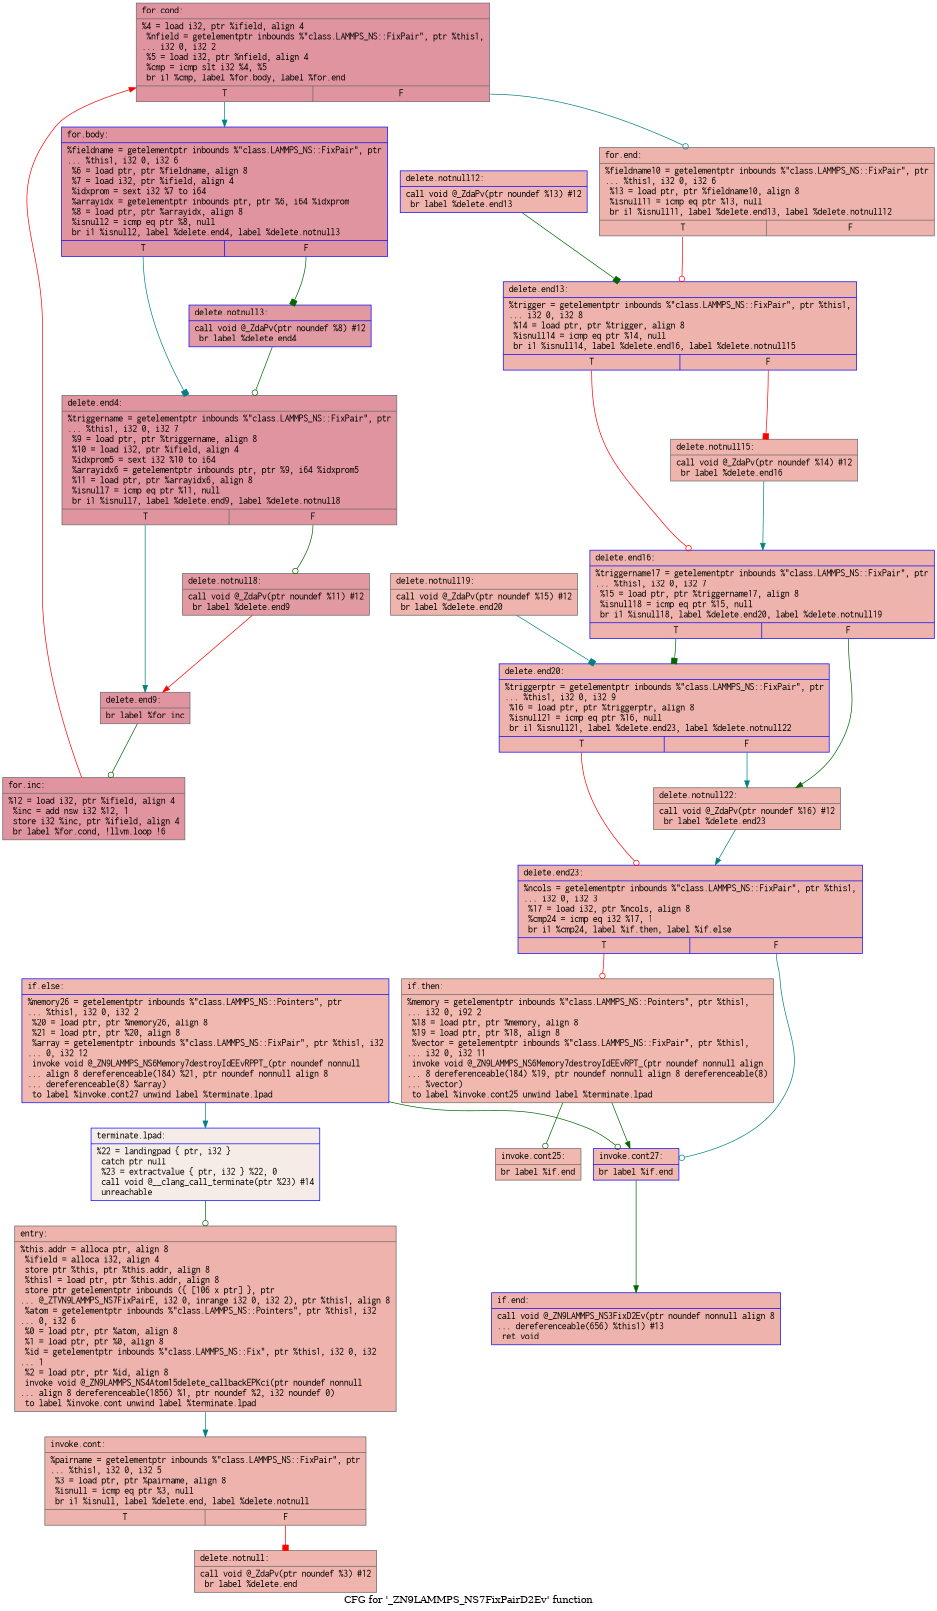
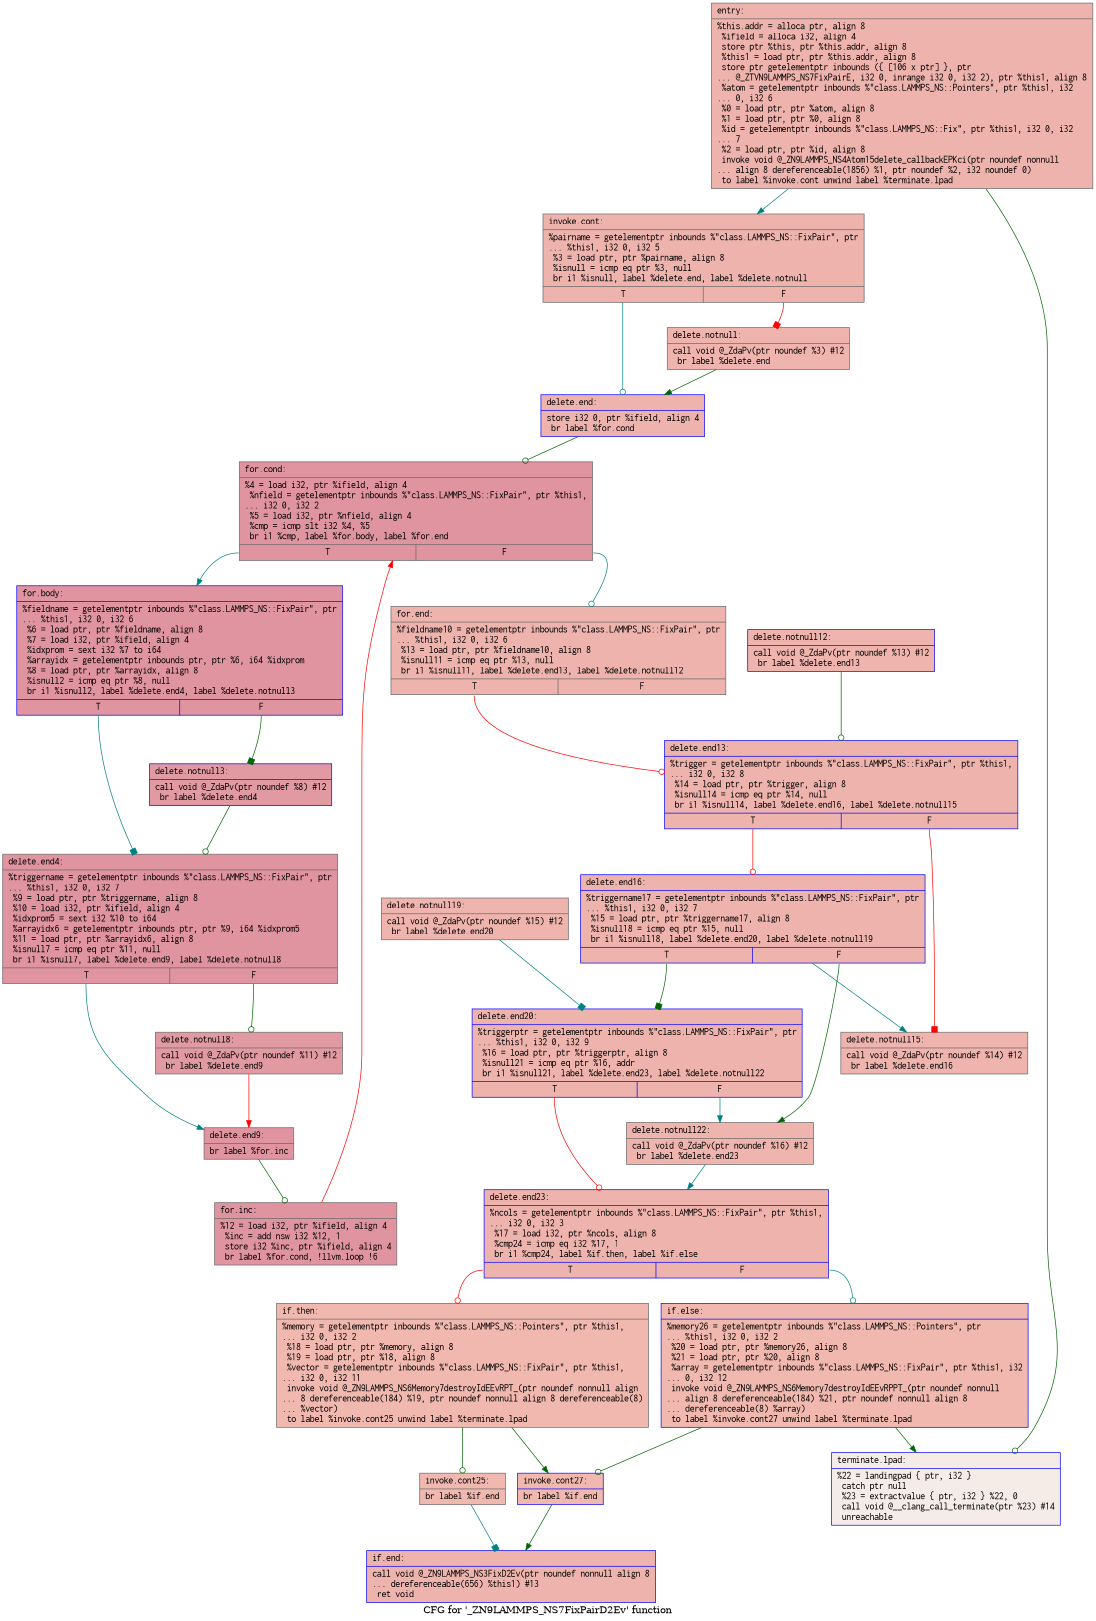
edge "delete.notnull12:" -> "delete.end13:": arrowhead box -> odot
node "delete.end:": added
edge "delete.notnull15:" -> "delete.end16:": reversed
node "delete.end20:": text "%isnull21 = icmp eq ptr %16, null" -> "%isnull21 = icmp eq ptr %16, addr"
node "if.then:": text "... i32 0, i92 2" -> "... i32 0, i32 2"
edge "delete.end23:" -> "invoke.cont27:": now "delete.end23:" -> "if.else:"
edge "if.else:" -> "terminate.lpad:": color teal -> darkgreen
edge "terminate.lpad:" -> "entry:": reversed
node "entry:": text "... 1" -> "... 7"
edge "invoke.cont25:" -> "if.end:": added
